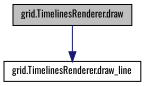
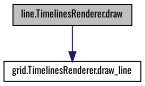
node "grid.TimelinesRenderer.draw": label "grid.TimelinesRenderer.draw" -> "line.TimelinesRenderer.draw"
